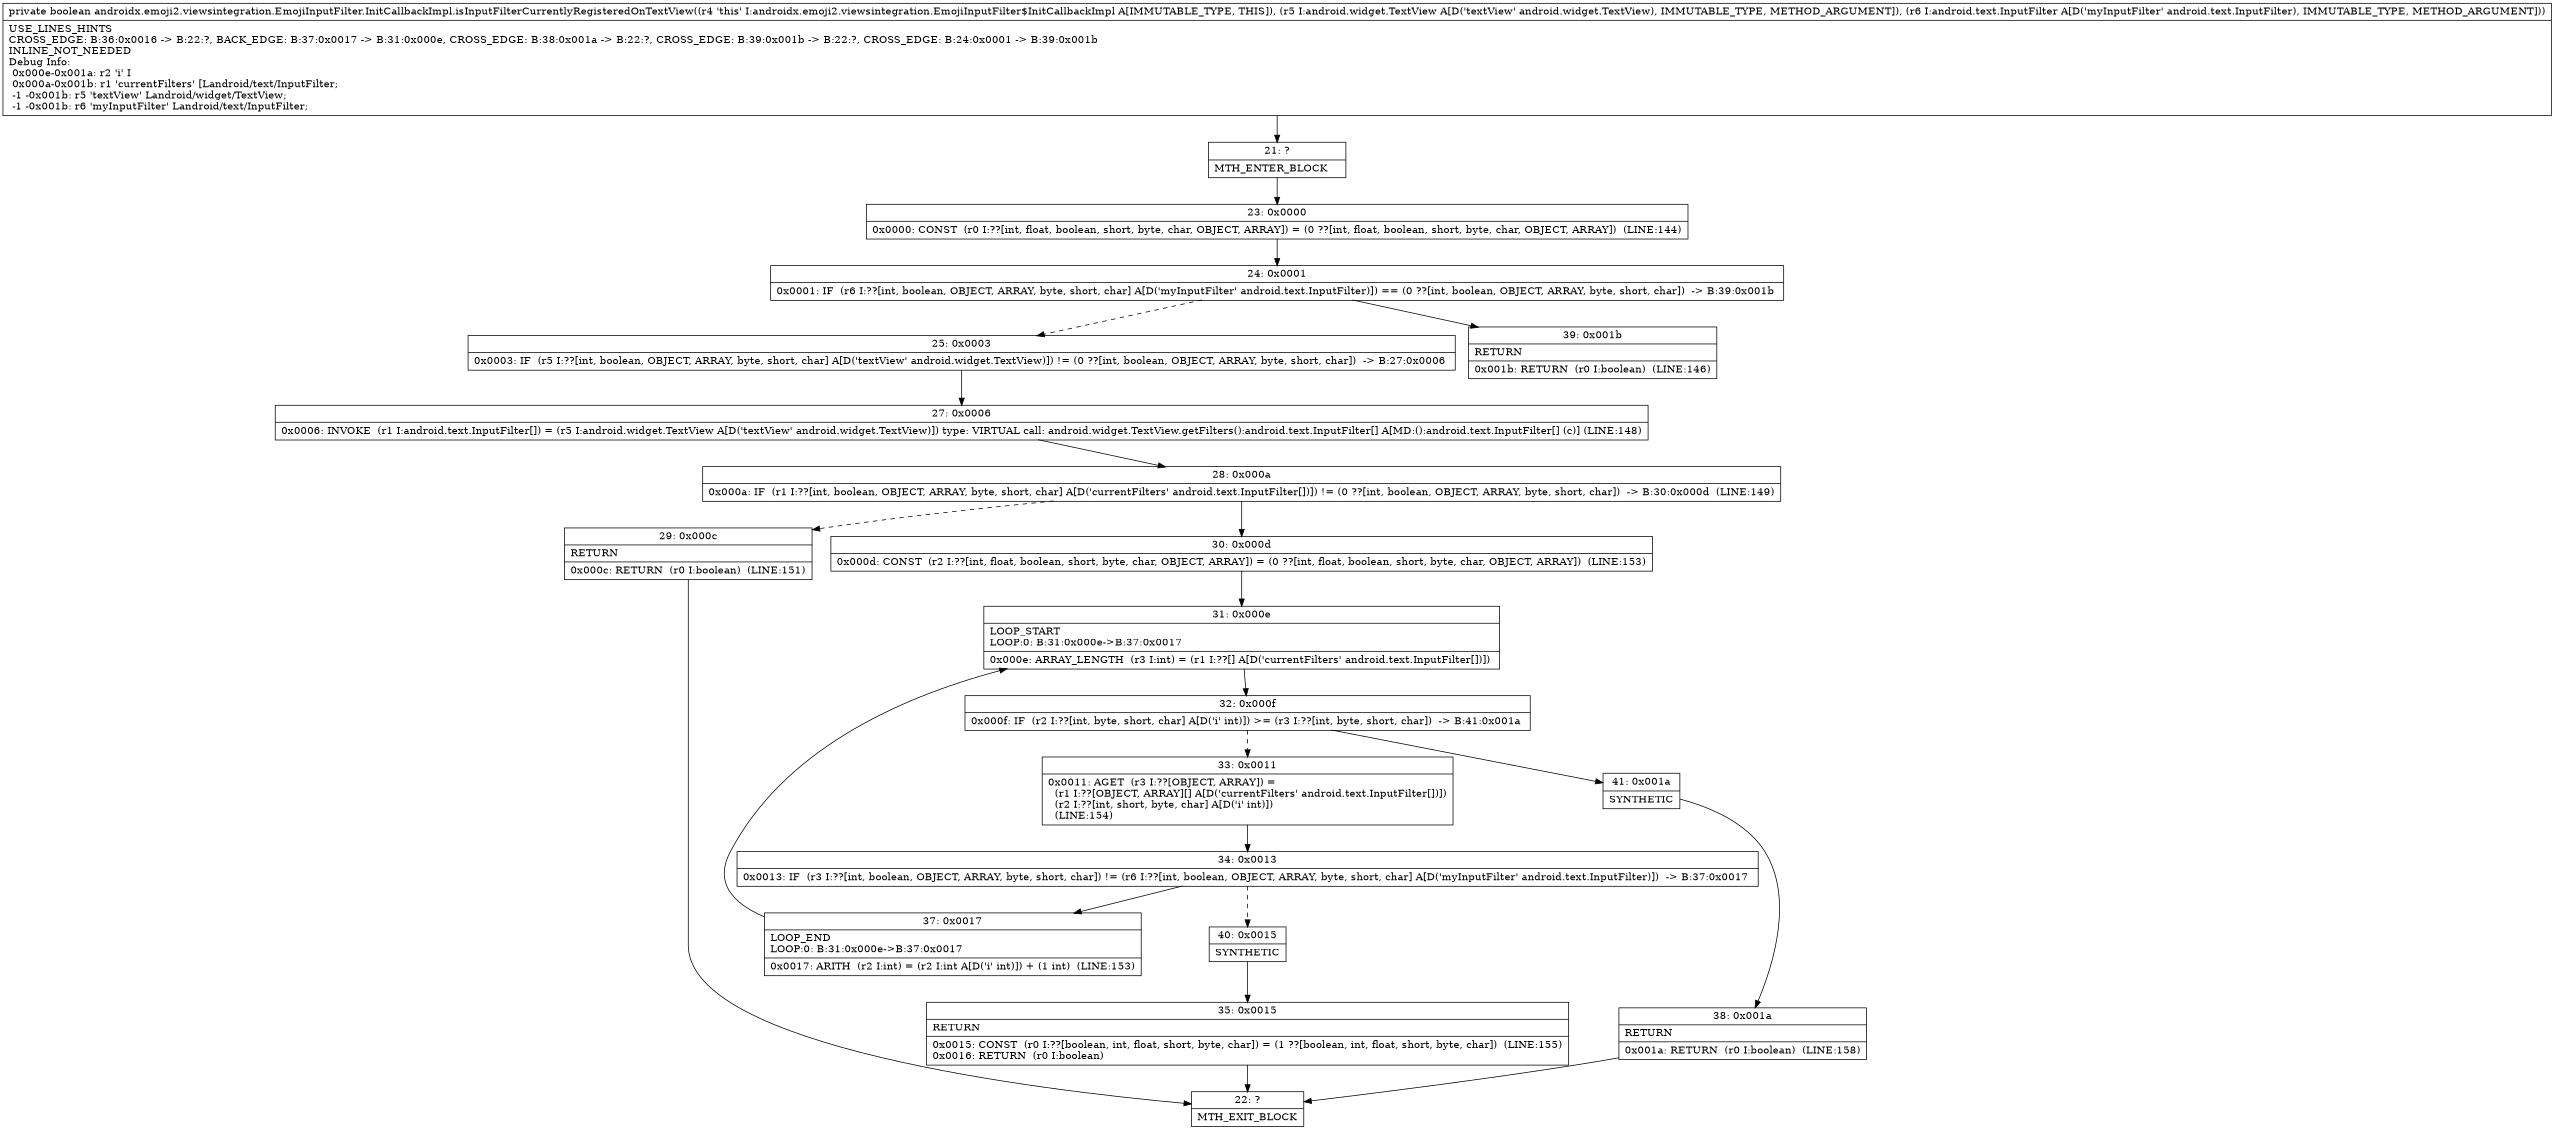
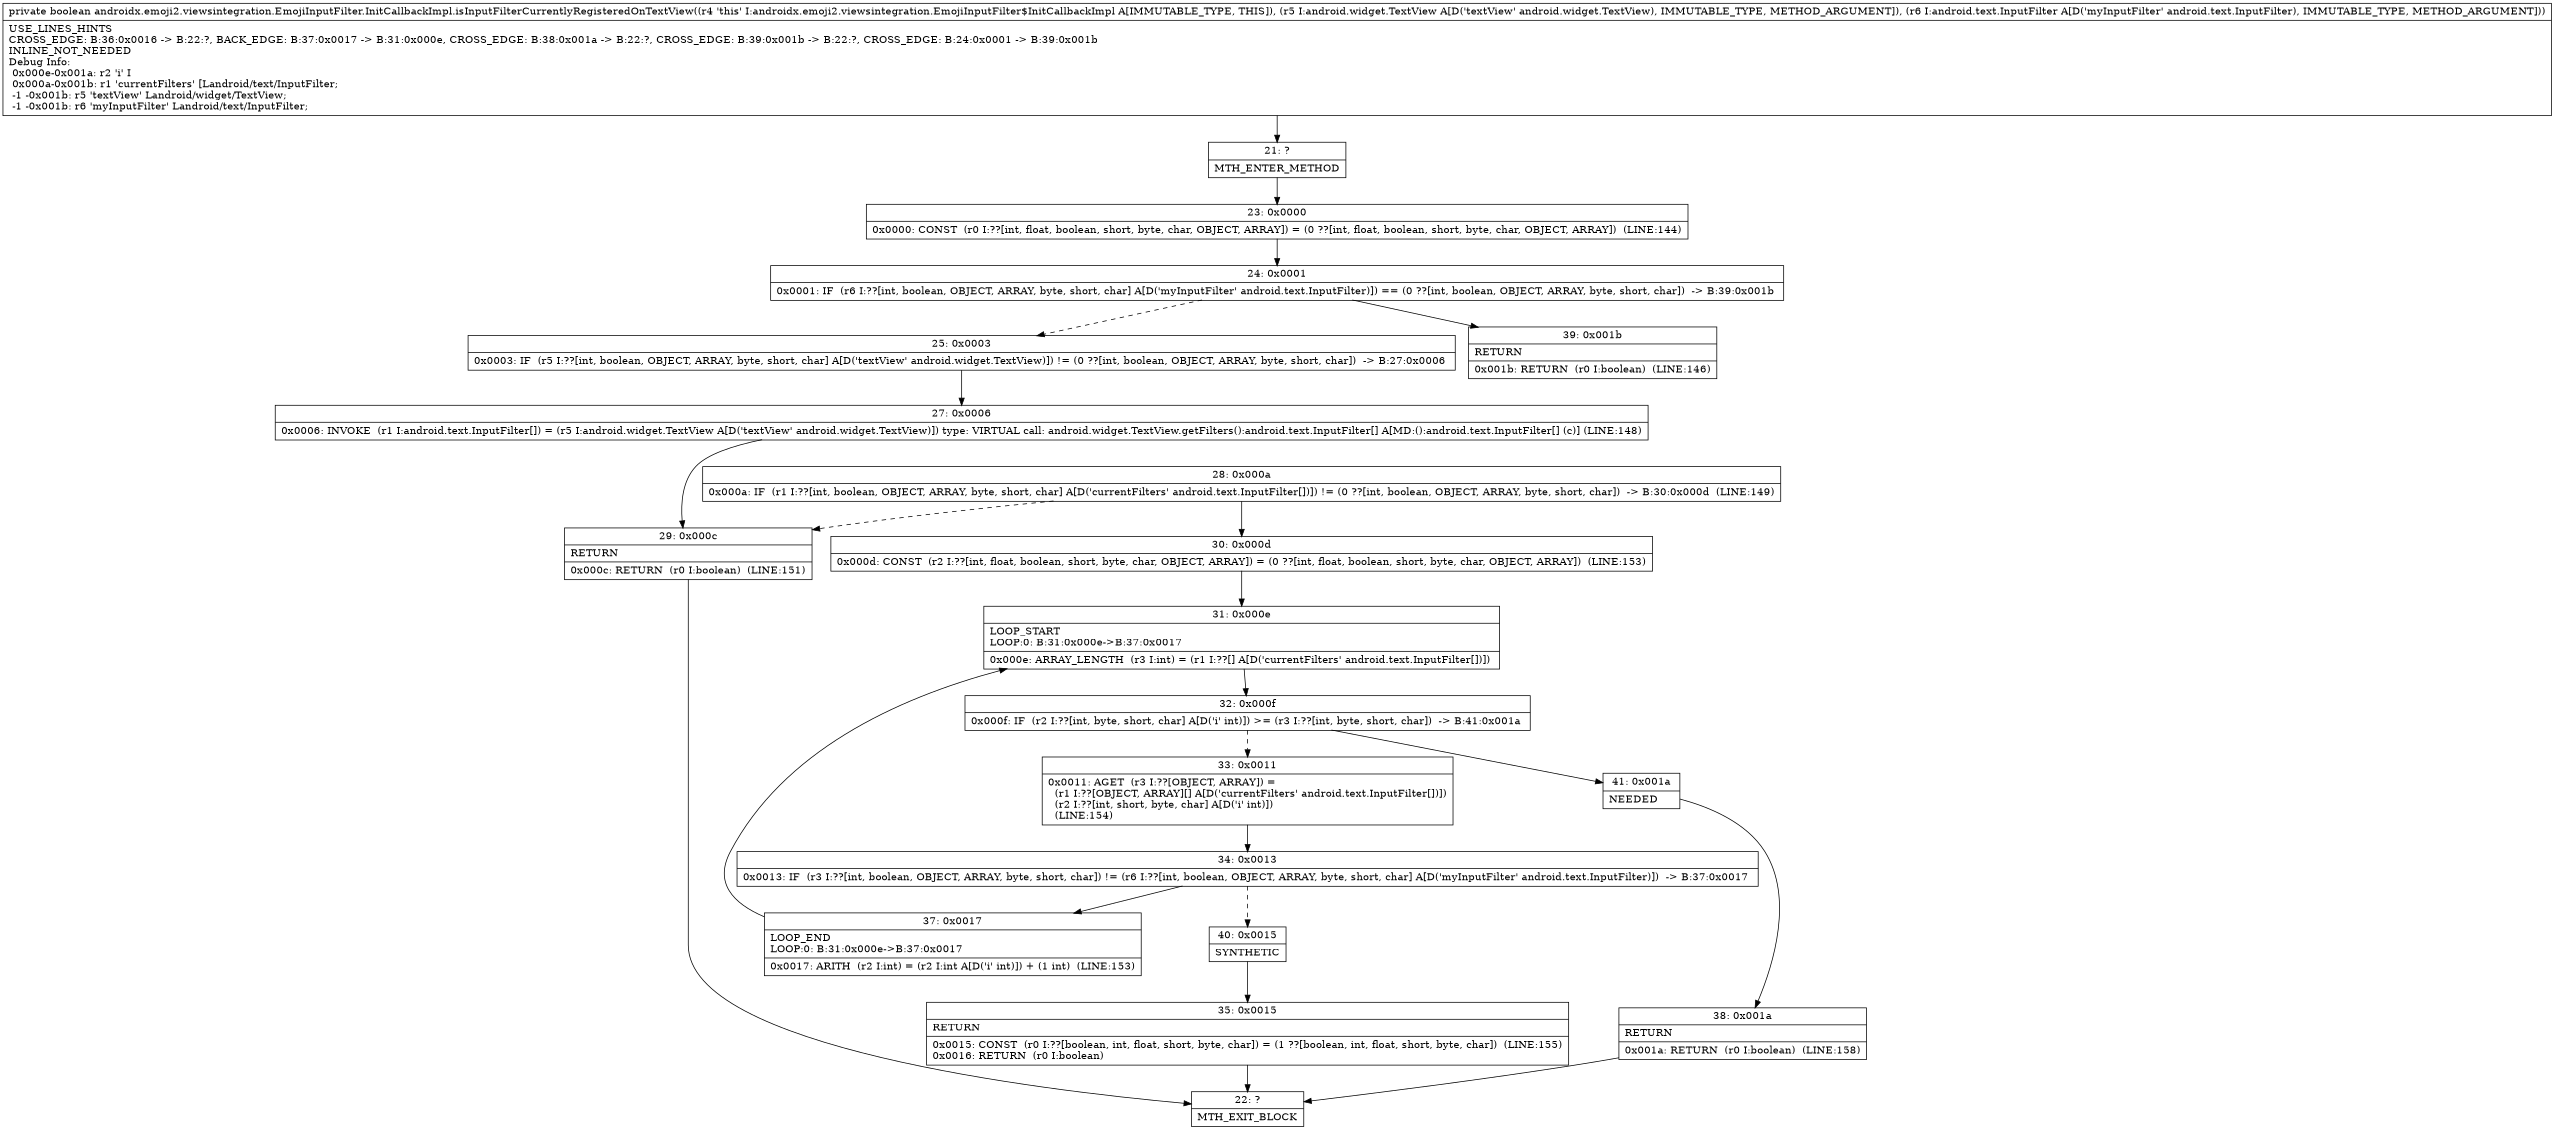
node "21: ?": text "MTH_ENTER_BLOCK" -> "MTH_ENTER_METHOD"
edge "27: 0x0006" -> "28: 0x000a": now "27: 0x0006" -> "29: 0x000c"
node "41: 0x001a": text "SYNTHETIC" -> "NEEDED"
